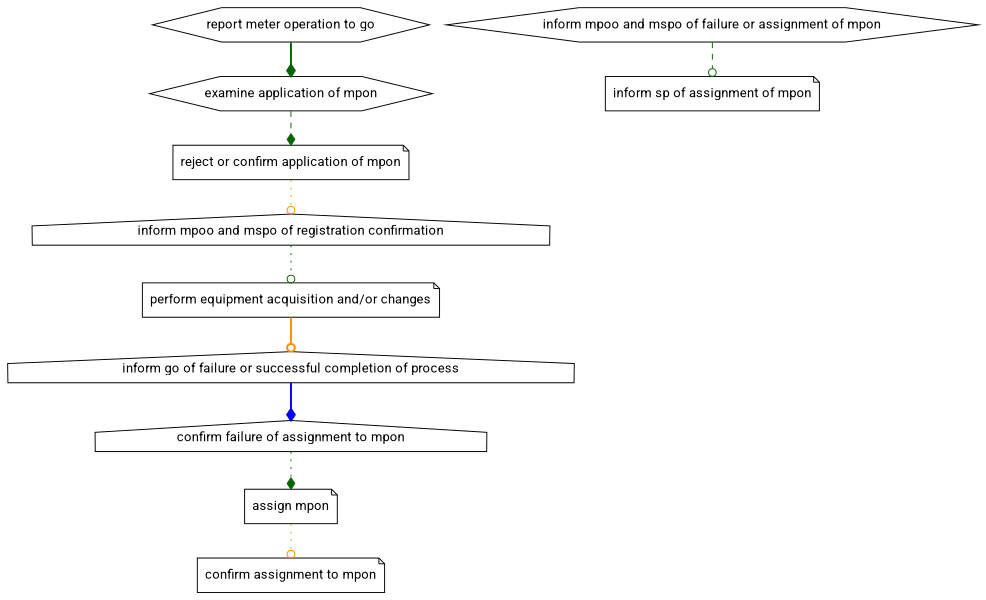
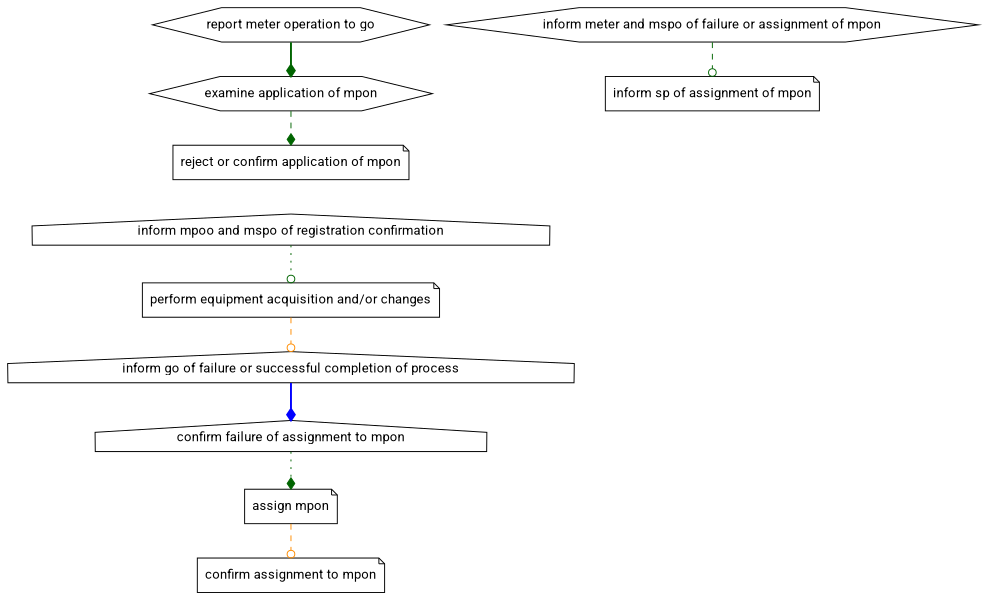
node "inform mpoo and mspo of failure or assignment of mpon": label "inform mpoo and mspo of failure or assignment of mpon" -> "inform meter and mspo of failure or assignment of mpon"
edge "reject or confirm application of mpon" -> "inform mpoo and mspo of registration confirmation": removed
edge "perform equipment acquisition and/or changes" -> "inform go of failure or successful completion of process": style bold -> dashed
edge "assign mpon" -> "confirm assignment to mpon": style dotted -> dashed
